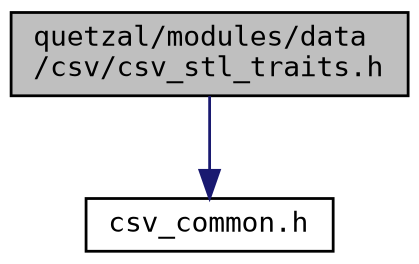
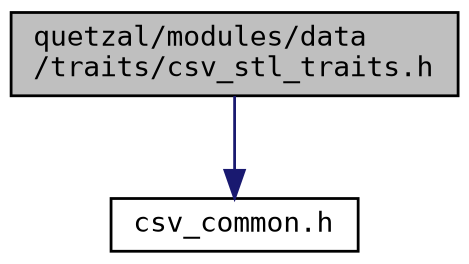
node "quetzal/modules/data /csv/csv_stl_traits.h": label "quetzal/modules/data /csv/csv_stl_traits.h" -> "quetzal/modules/data /traits/csv_stl_traits.h"
